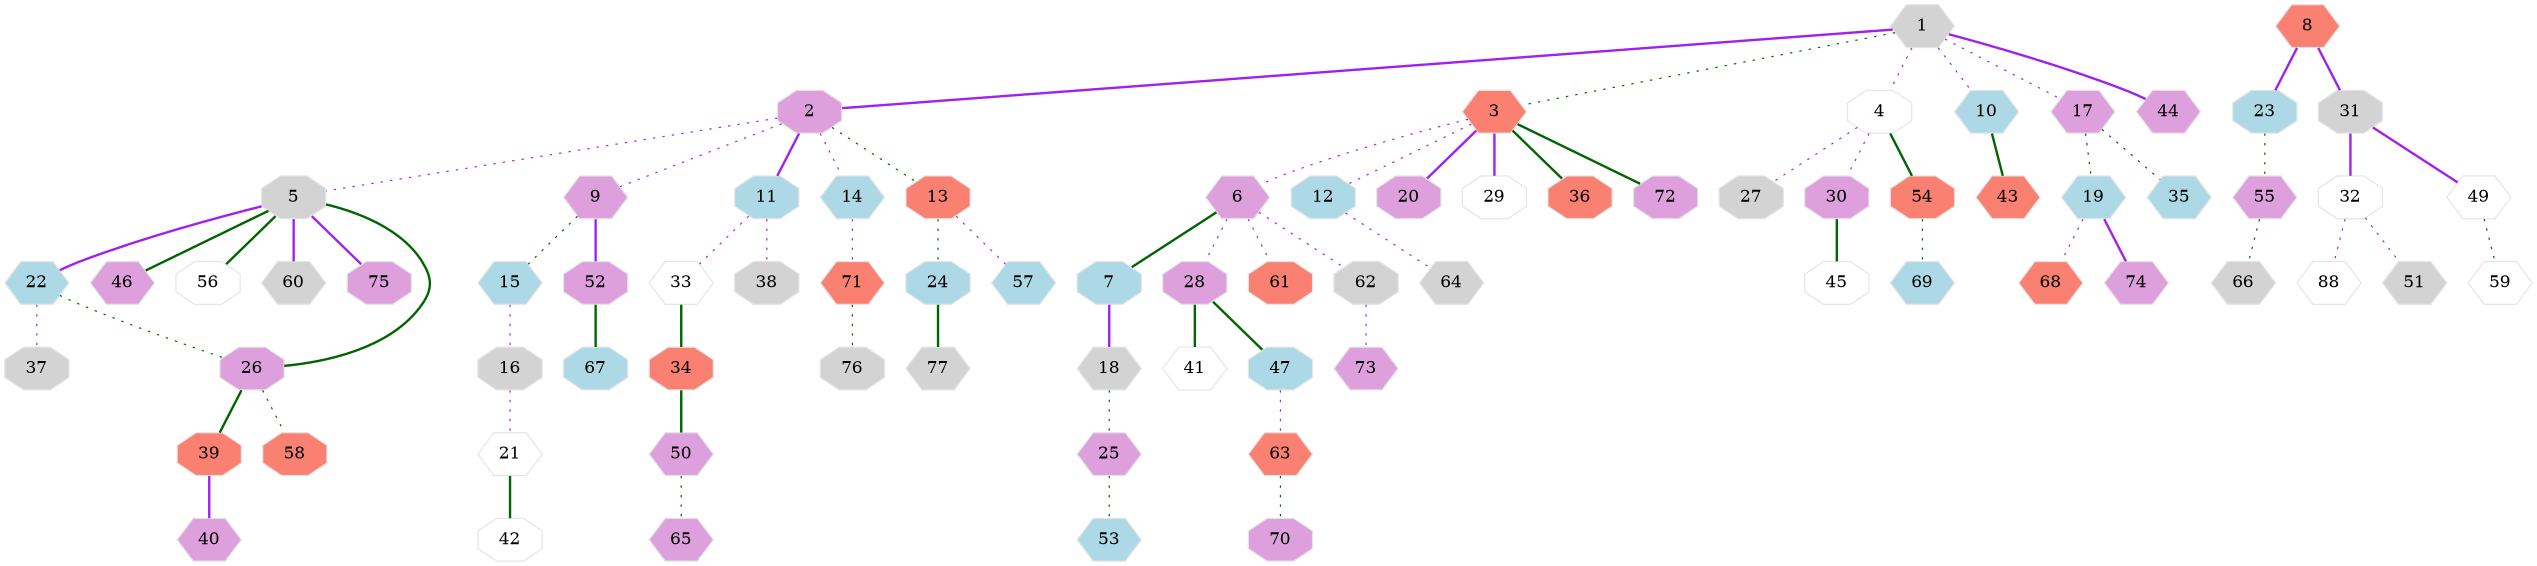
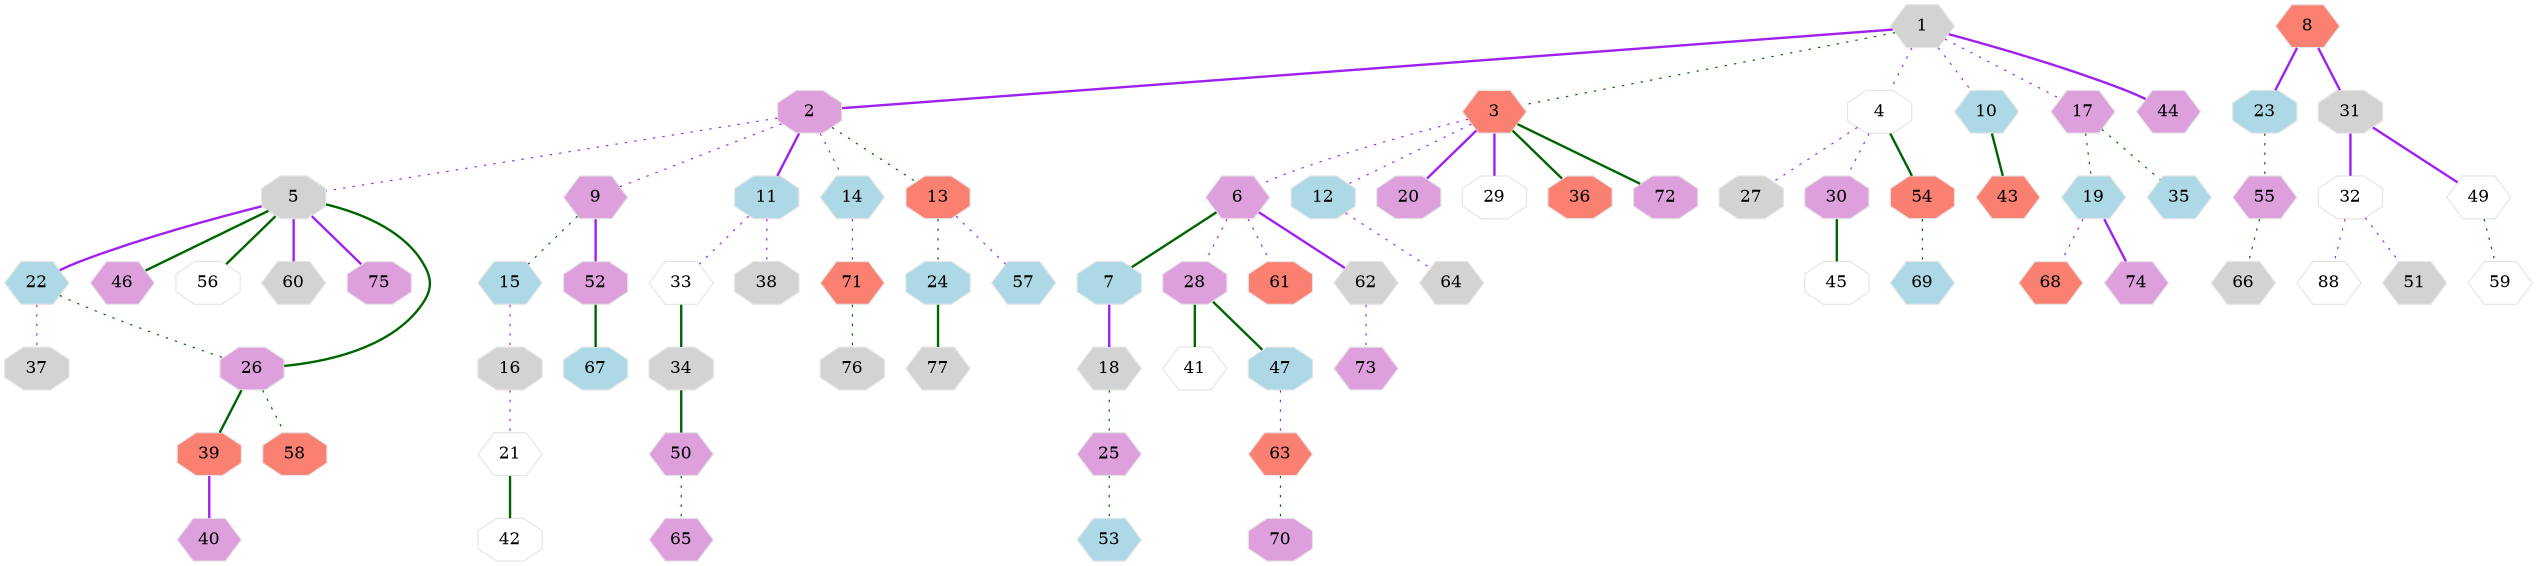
edge "6" -- "62": style dotted -> bold
node "62": shape octagon -> hexagon
node "34": fillcolor salmon -> lightgrey
